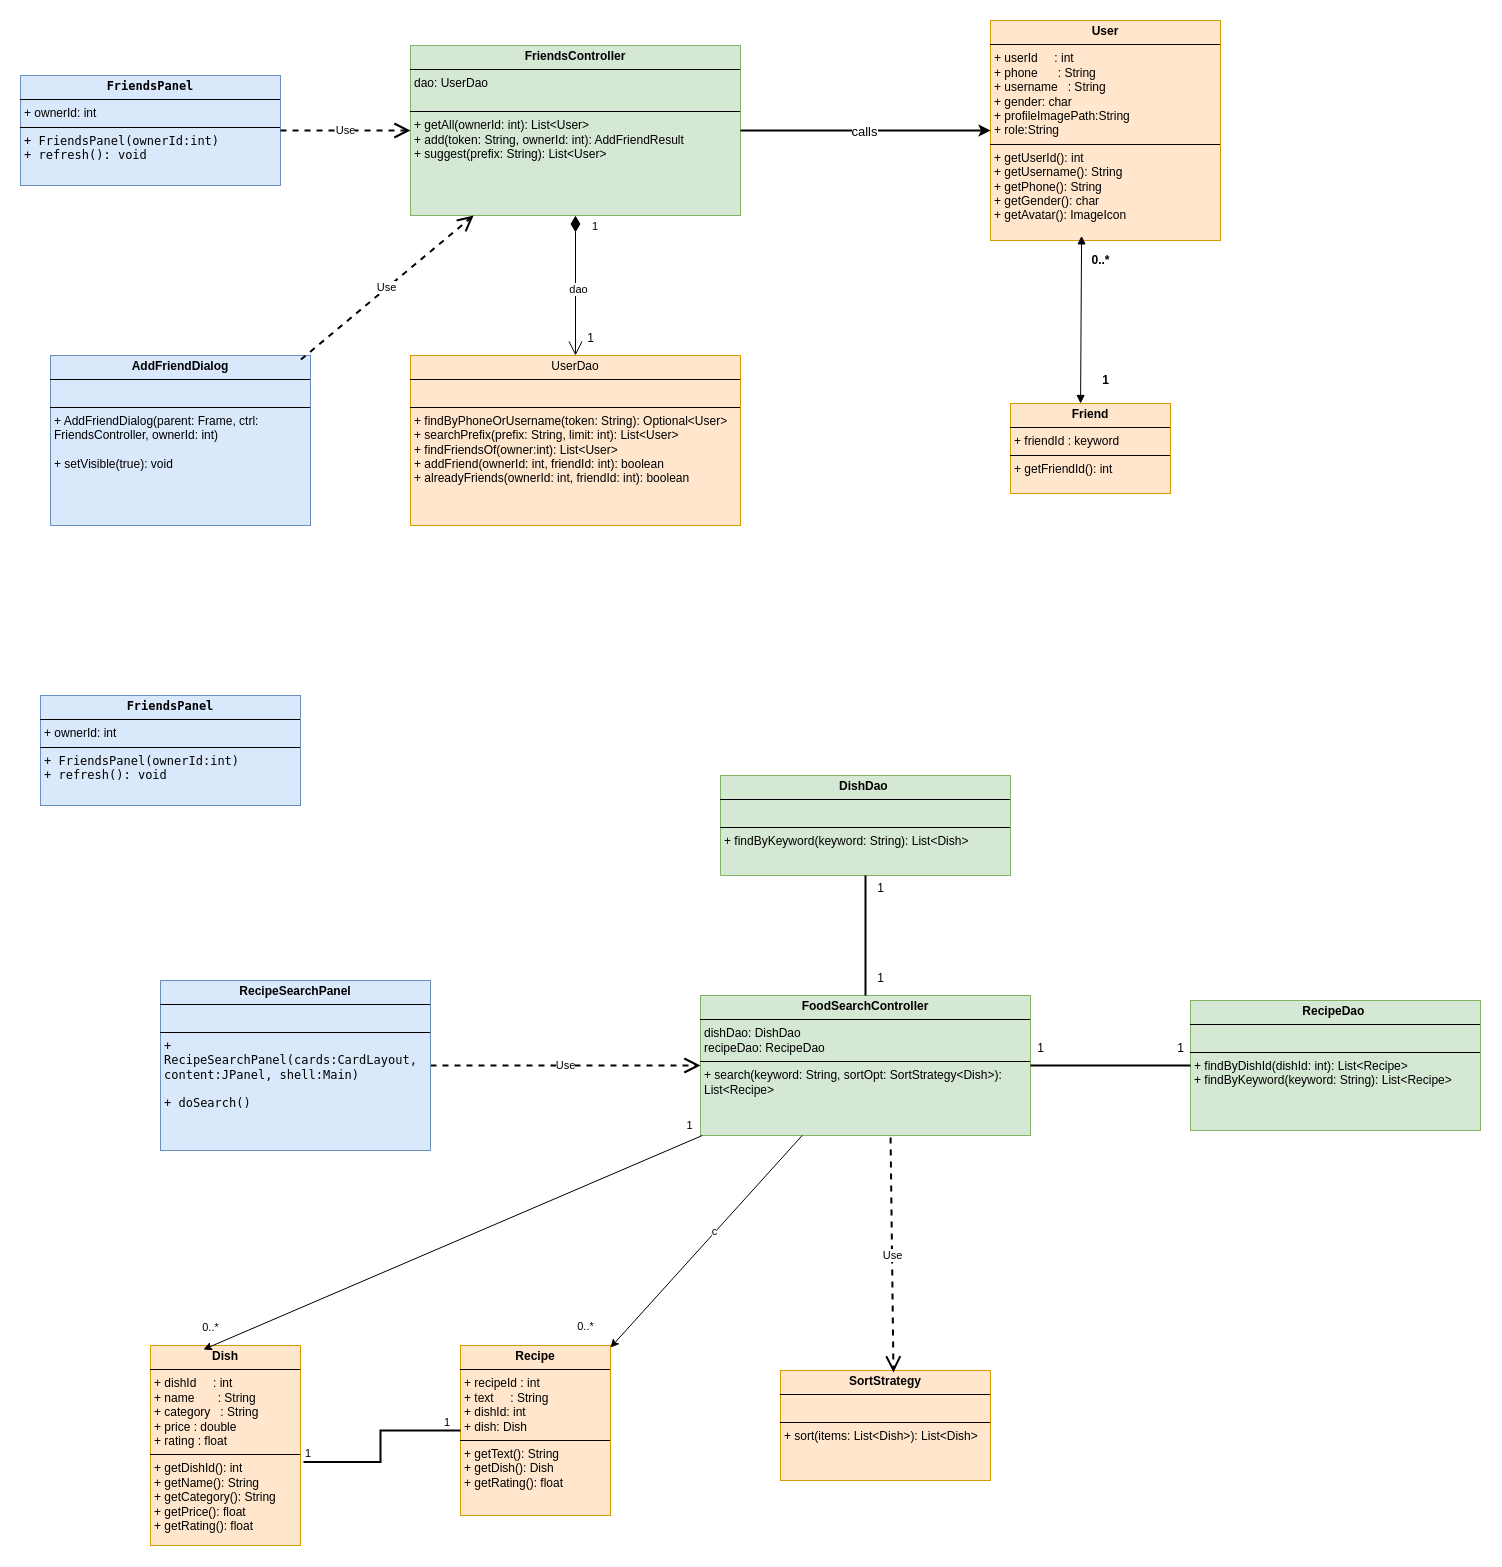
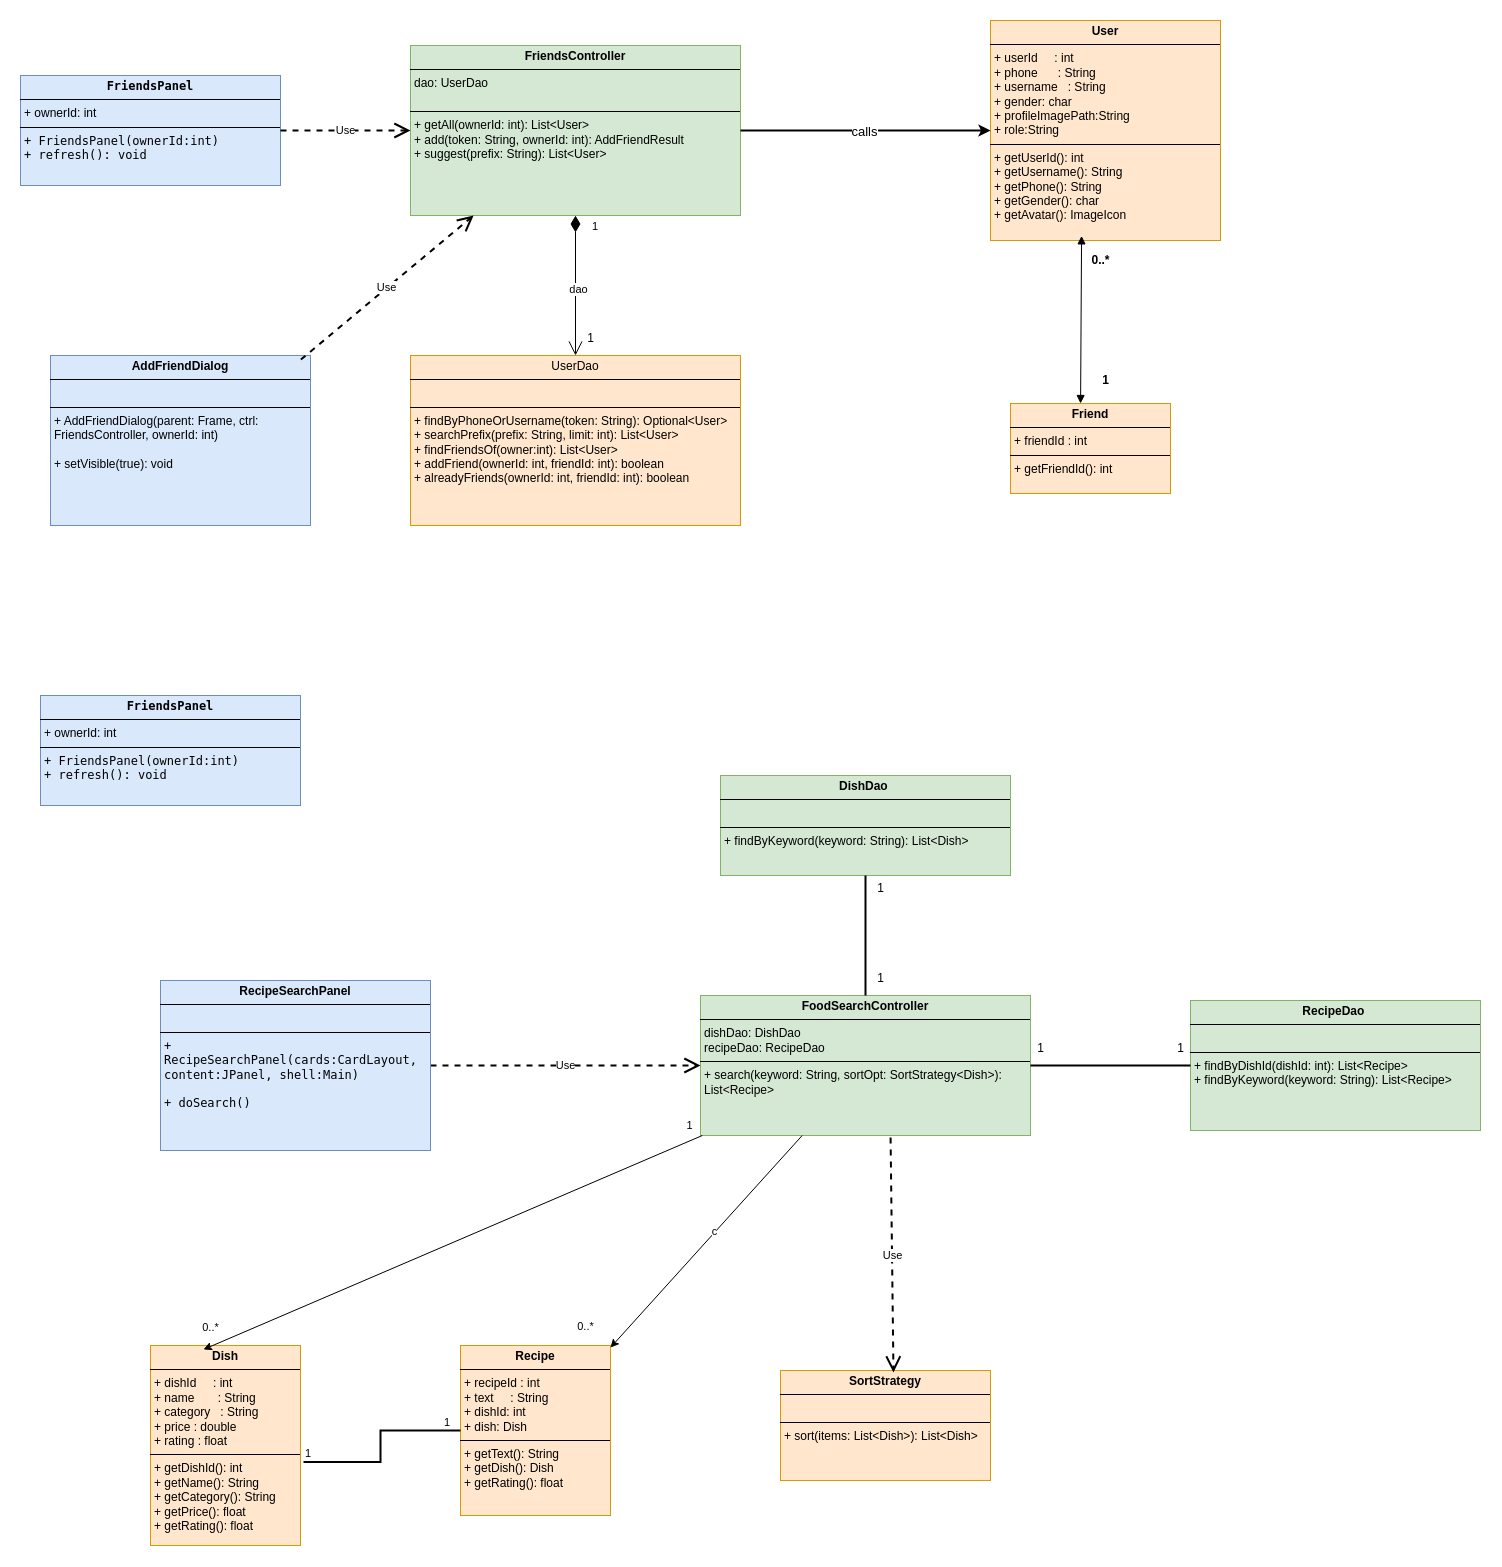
node "Friend + friendId : keyword + getFriendId(): int": label "Friend + friendId : keyword + getFriendId(): int" -> "Friend + friendId : int + getFriendId(): int"
